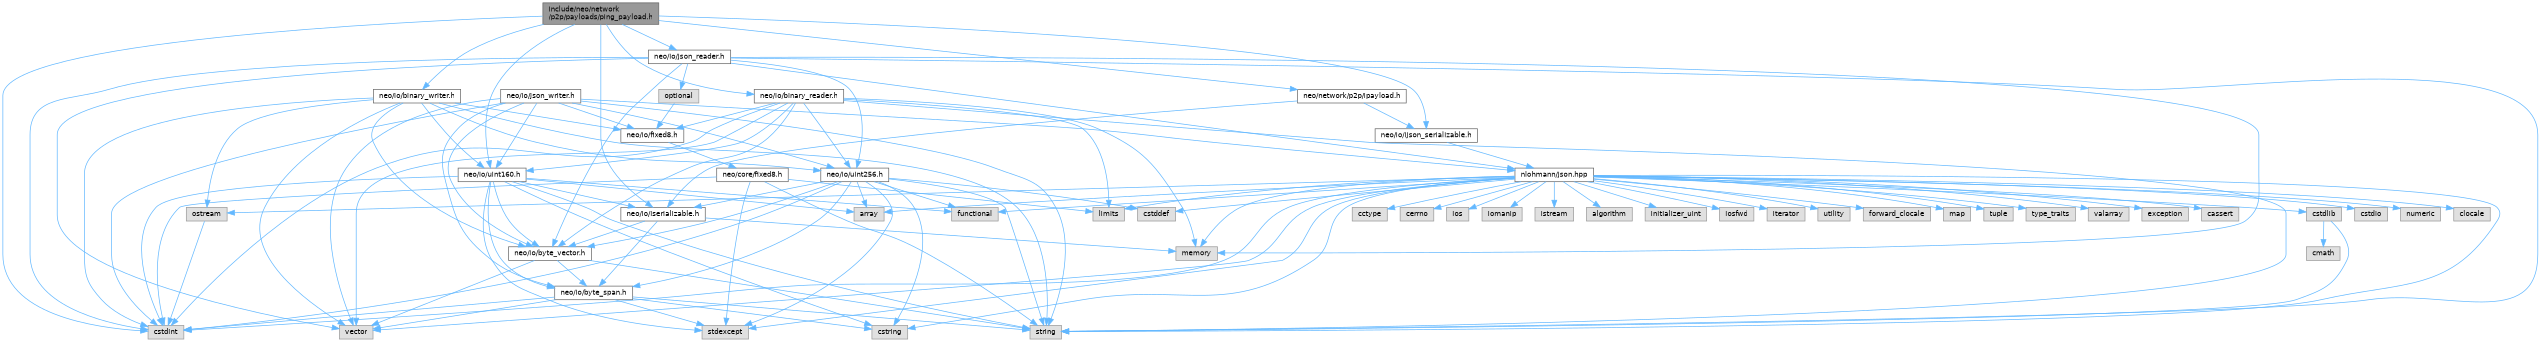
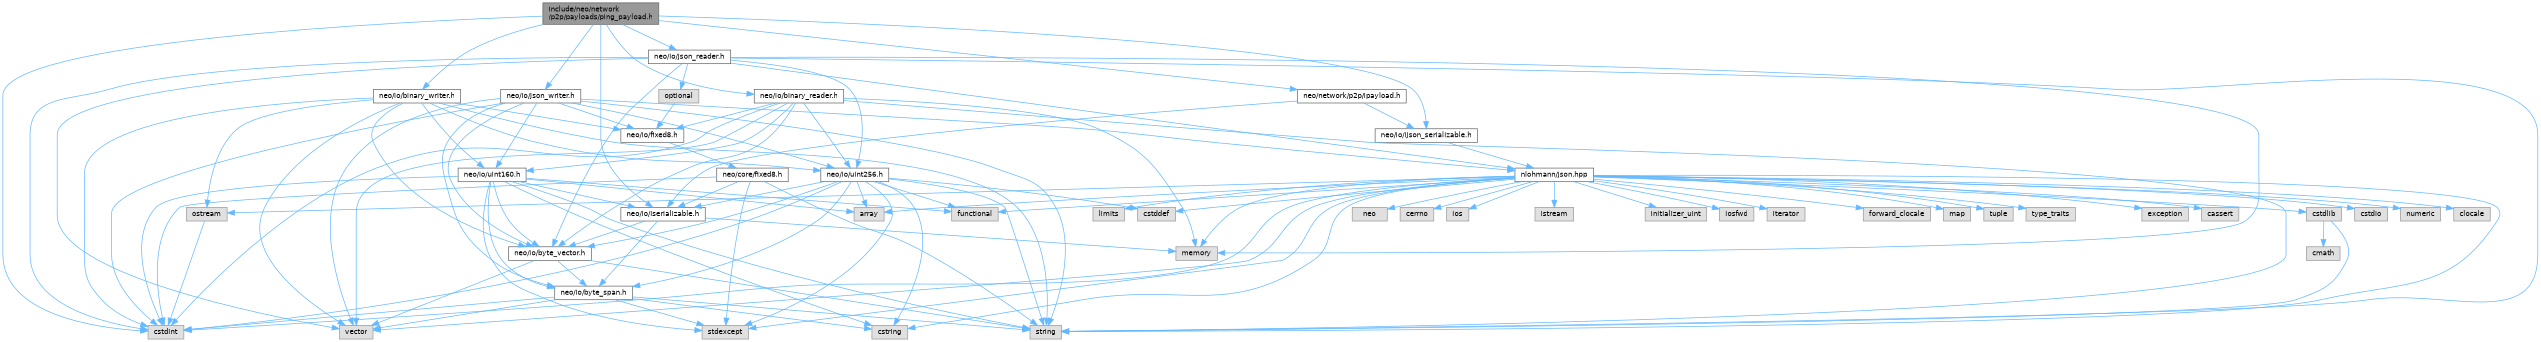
edge "include/neo/network /p2p/payloads/ping_payload.h" -> "neo/io/uint160.h": now "include/neo/network /p2p/payloads/ping_payload.h" -> "neo/io/json_writer.h"
edge "neo/io/binary_reader.h" -> "limits": removed
edge "neo/core/fixed8.h" -> "limits": now "neo/core/fixed8.h" -> "neo/io/iserializable.h"
node "cctype": label "cctype" -> "neo"
node "iomanip": removed
node "algorithm": removed
node "utility": removed
node "valarray": removed
